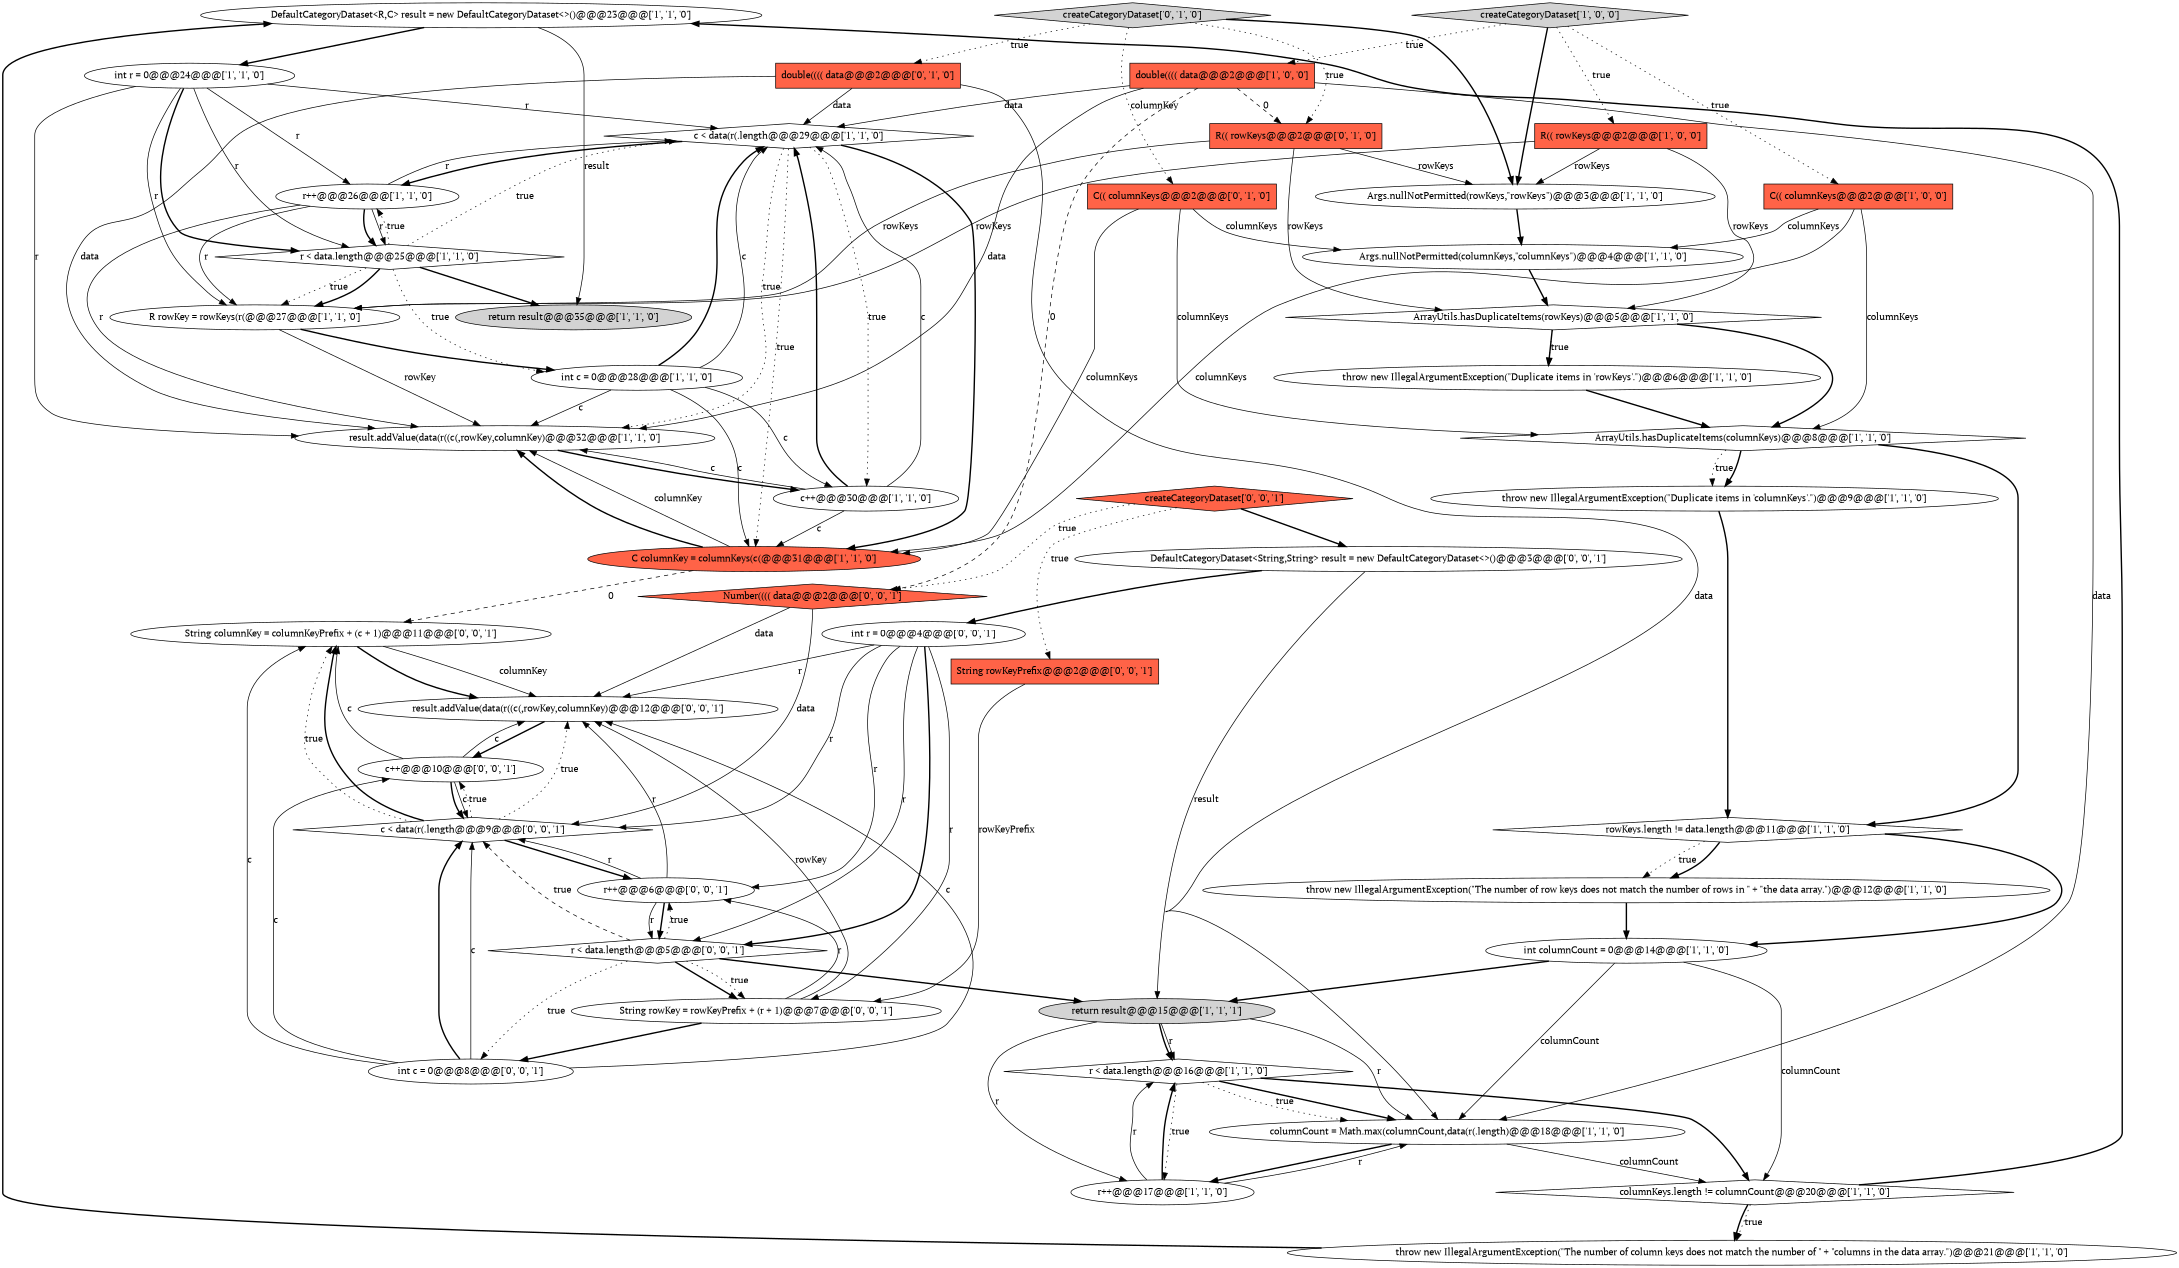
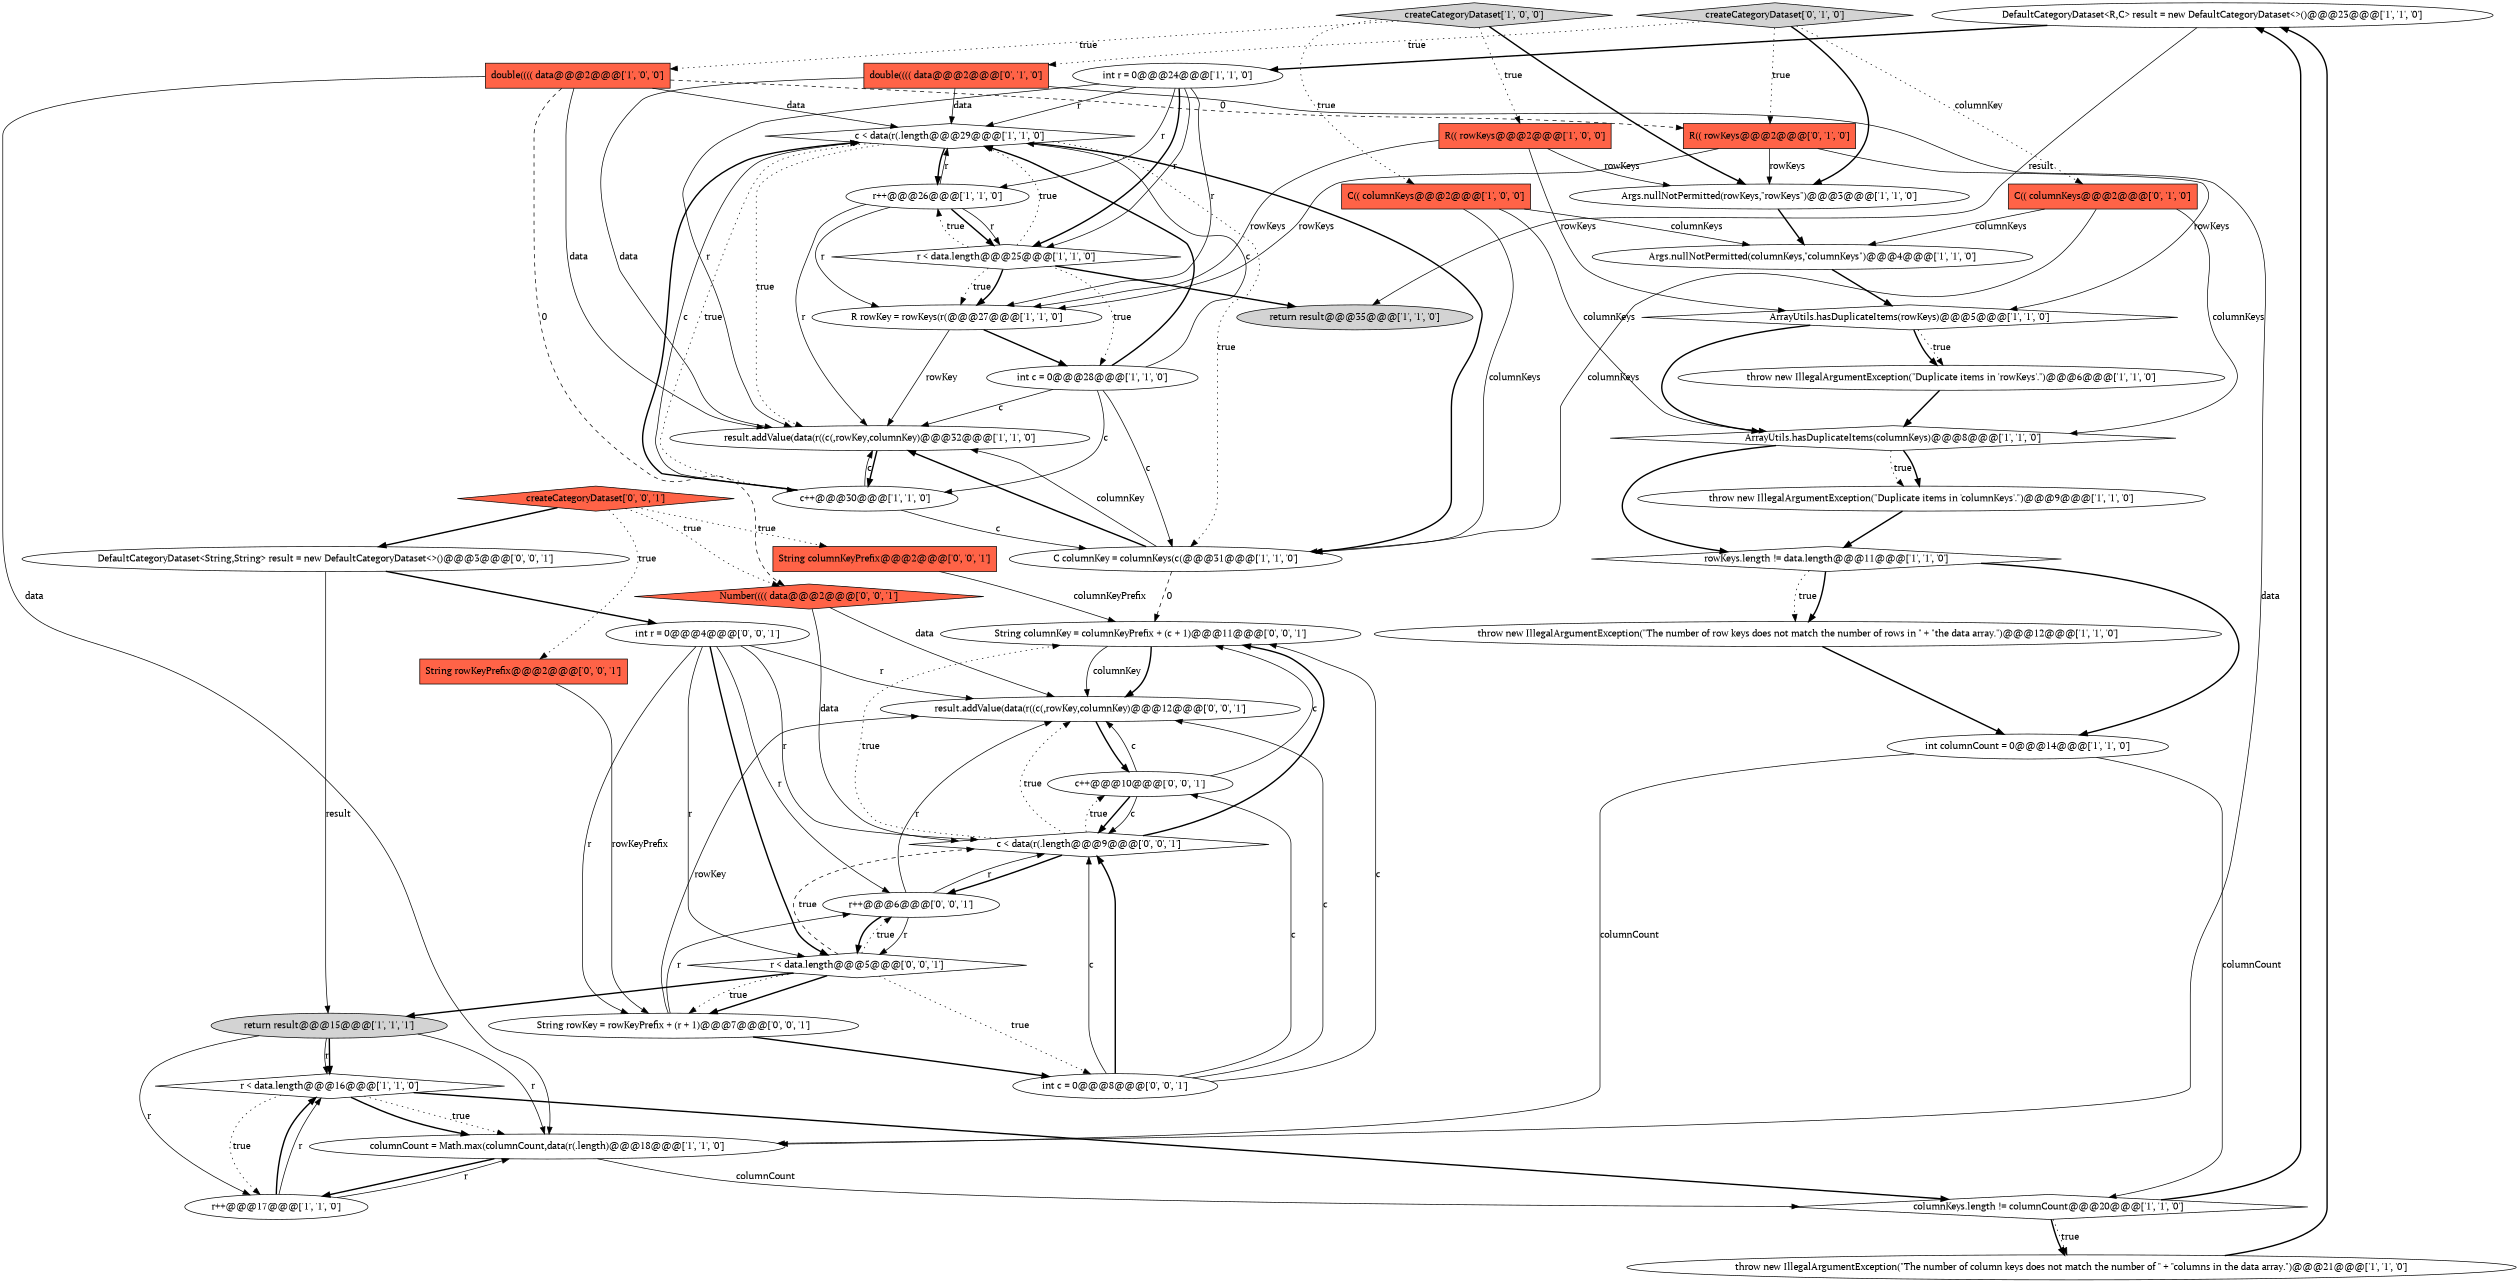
node "C columnKey = columnKeys(c(@@@31@@@['1', '1', '0']": fillcolor tomato -> white
node "String columnKeyPrefix@@@2@@@['0', '0', '1']": added
edge "int columnCount = 0@@@14@@@['1', '1', '0']" -> "return result@@@15@@@['1', '1', '1']": removed
